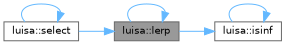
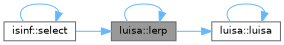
node "luisa::select": label "luisa::select" -> "isinf::select"
node "luisa::isinf": label "luisa::isinf" -> "luisa::luisa"
